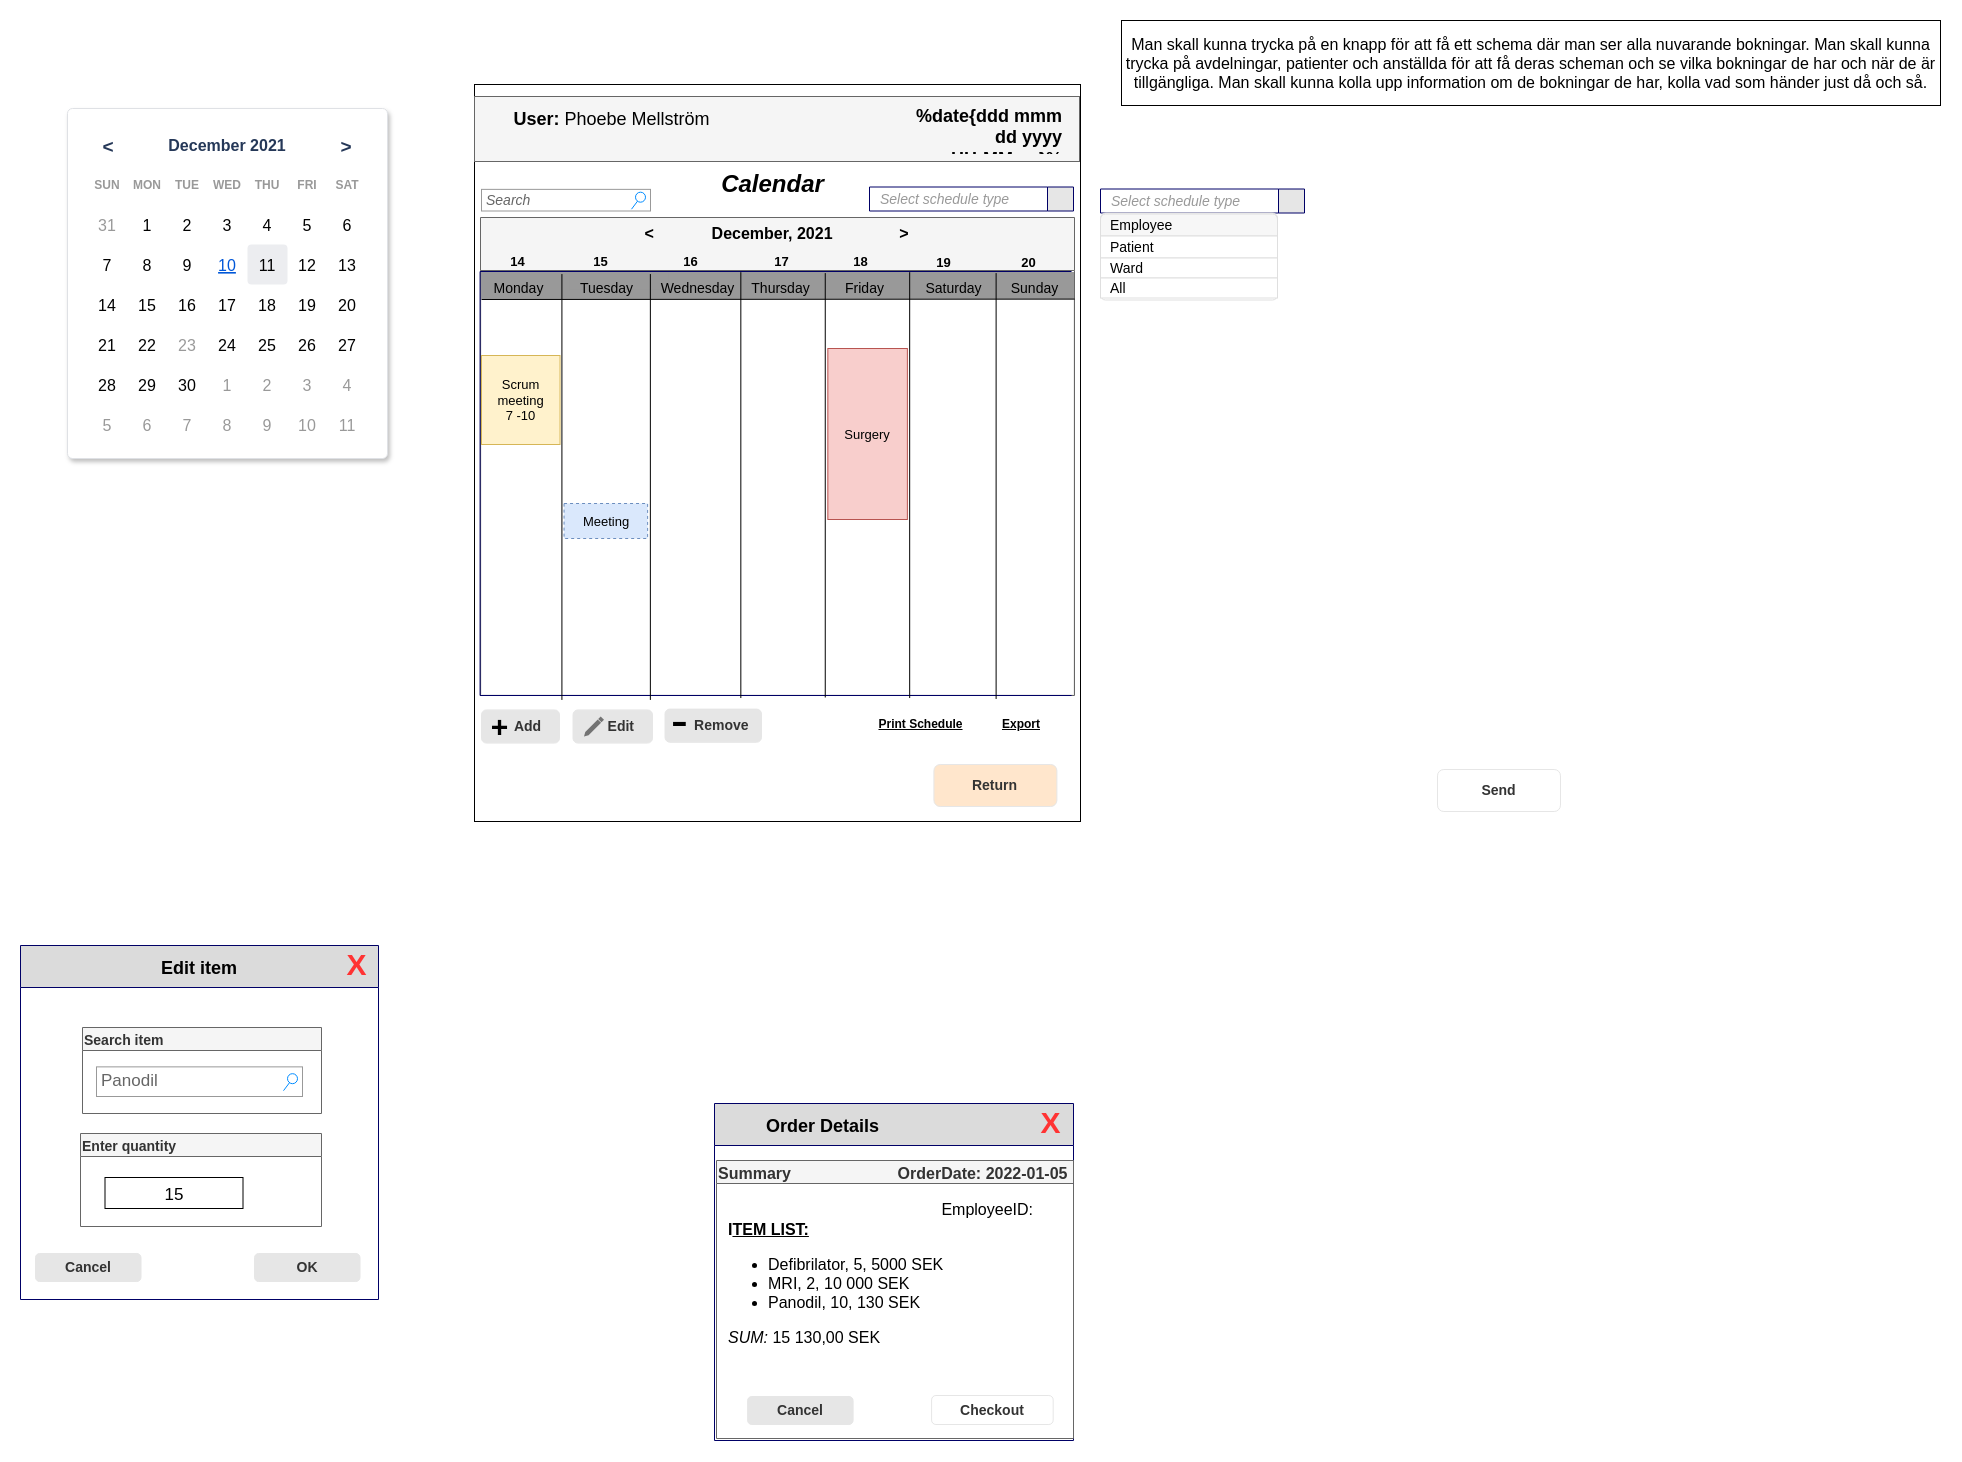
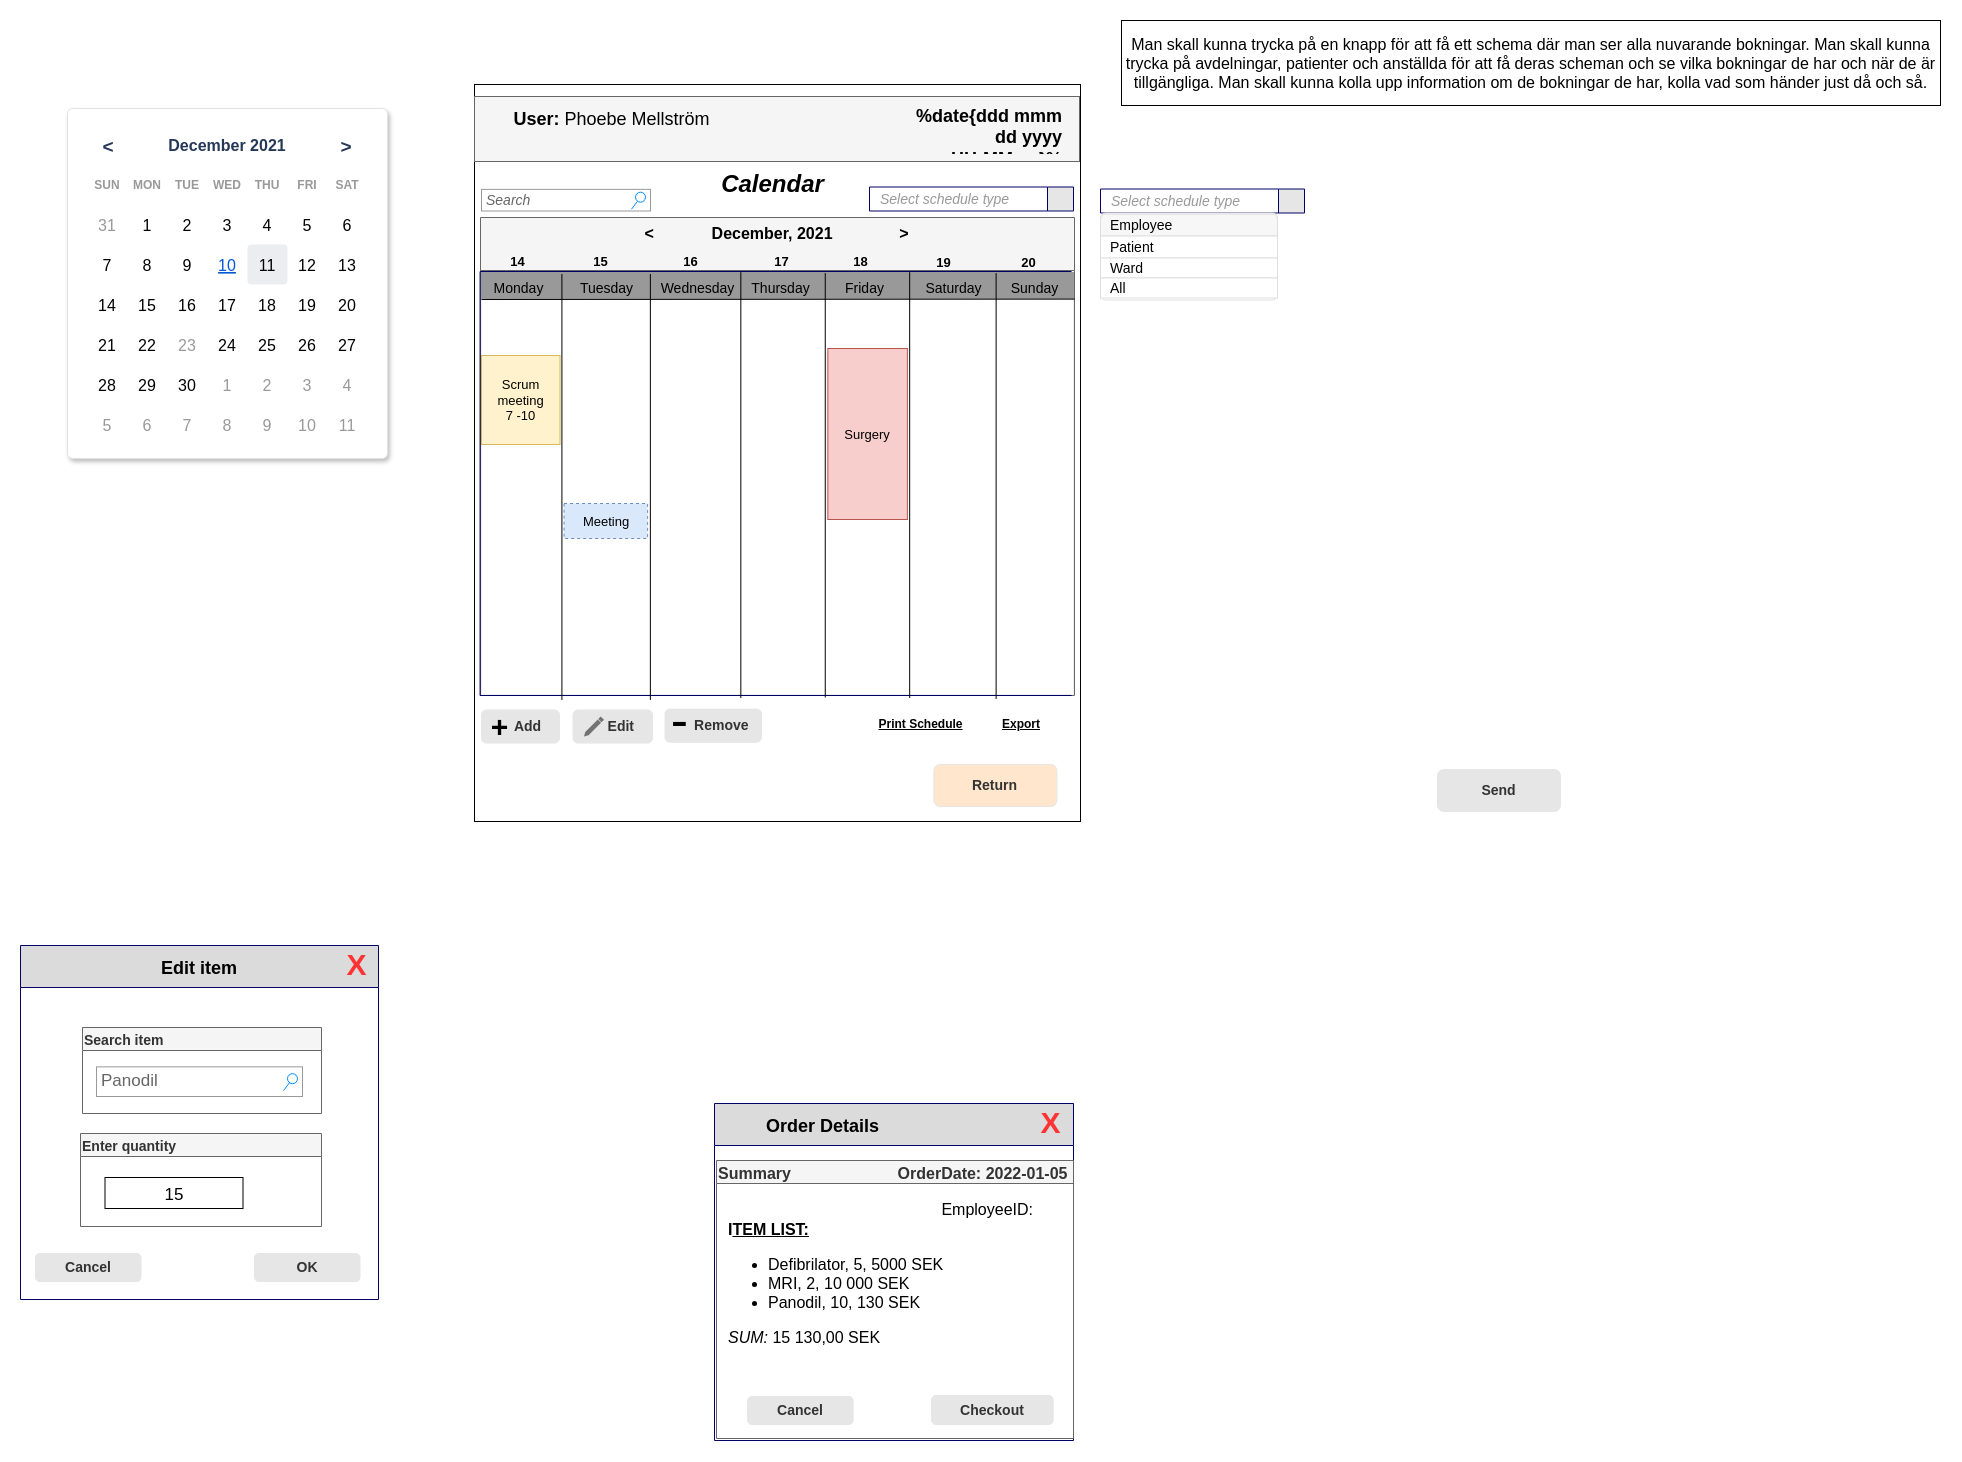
node "Send": fillcolor #ffffff -> #e6e6e6
node "Checkout": fillcolor #ffffff -> #e6e6e6
